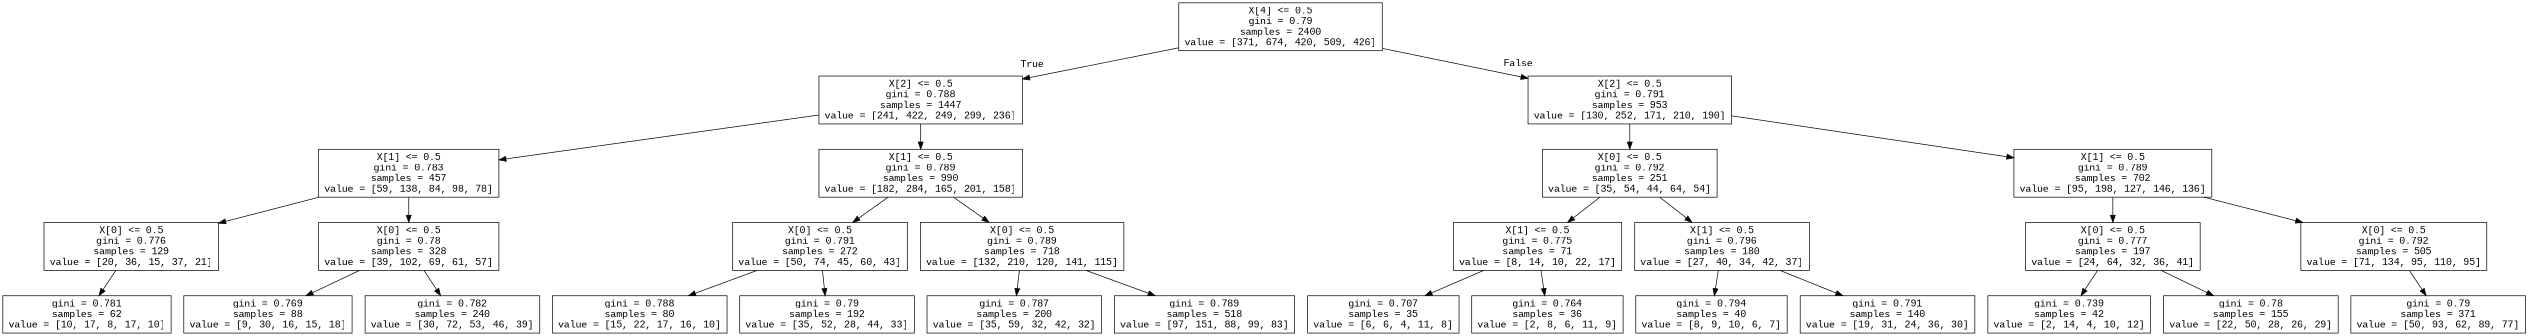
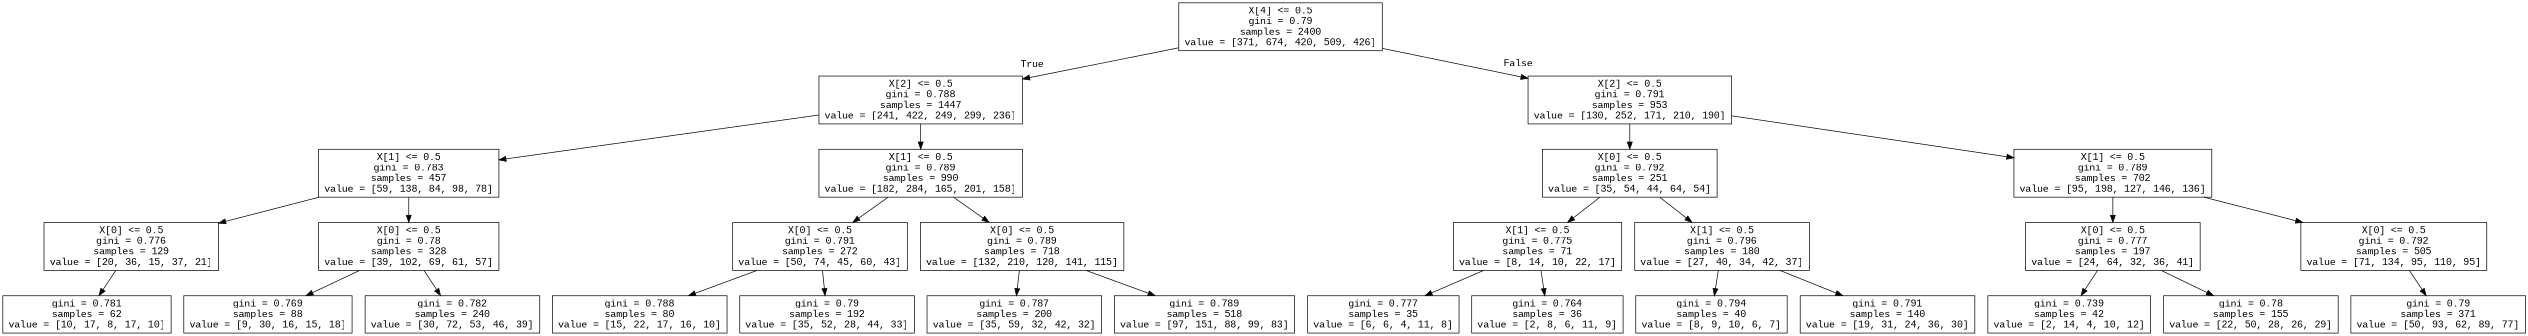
node "gini = 0.707 samples = 35 value = [6, 6, 4, 11, 8]": label "gini = 0.707 samples = 35 value = [6, 6, 4, 11, 8]" -> "gini = 0.777 samples = 35 value = [6, 6, 4, 11, 8]"
